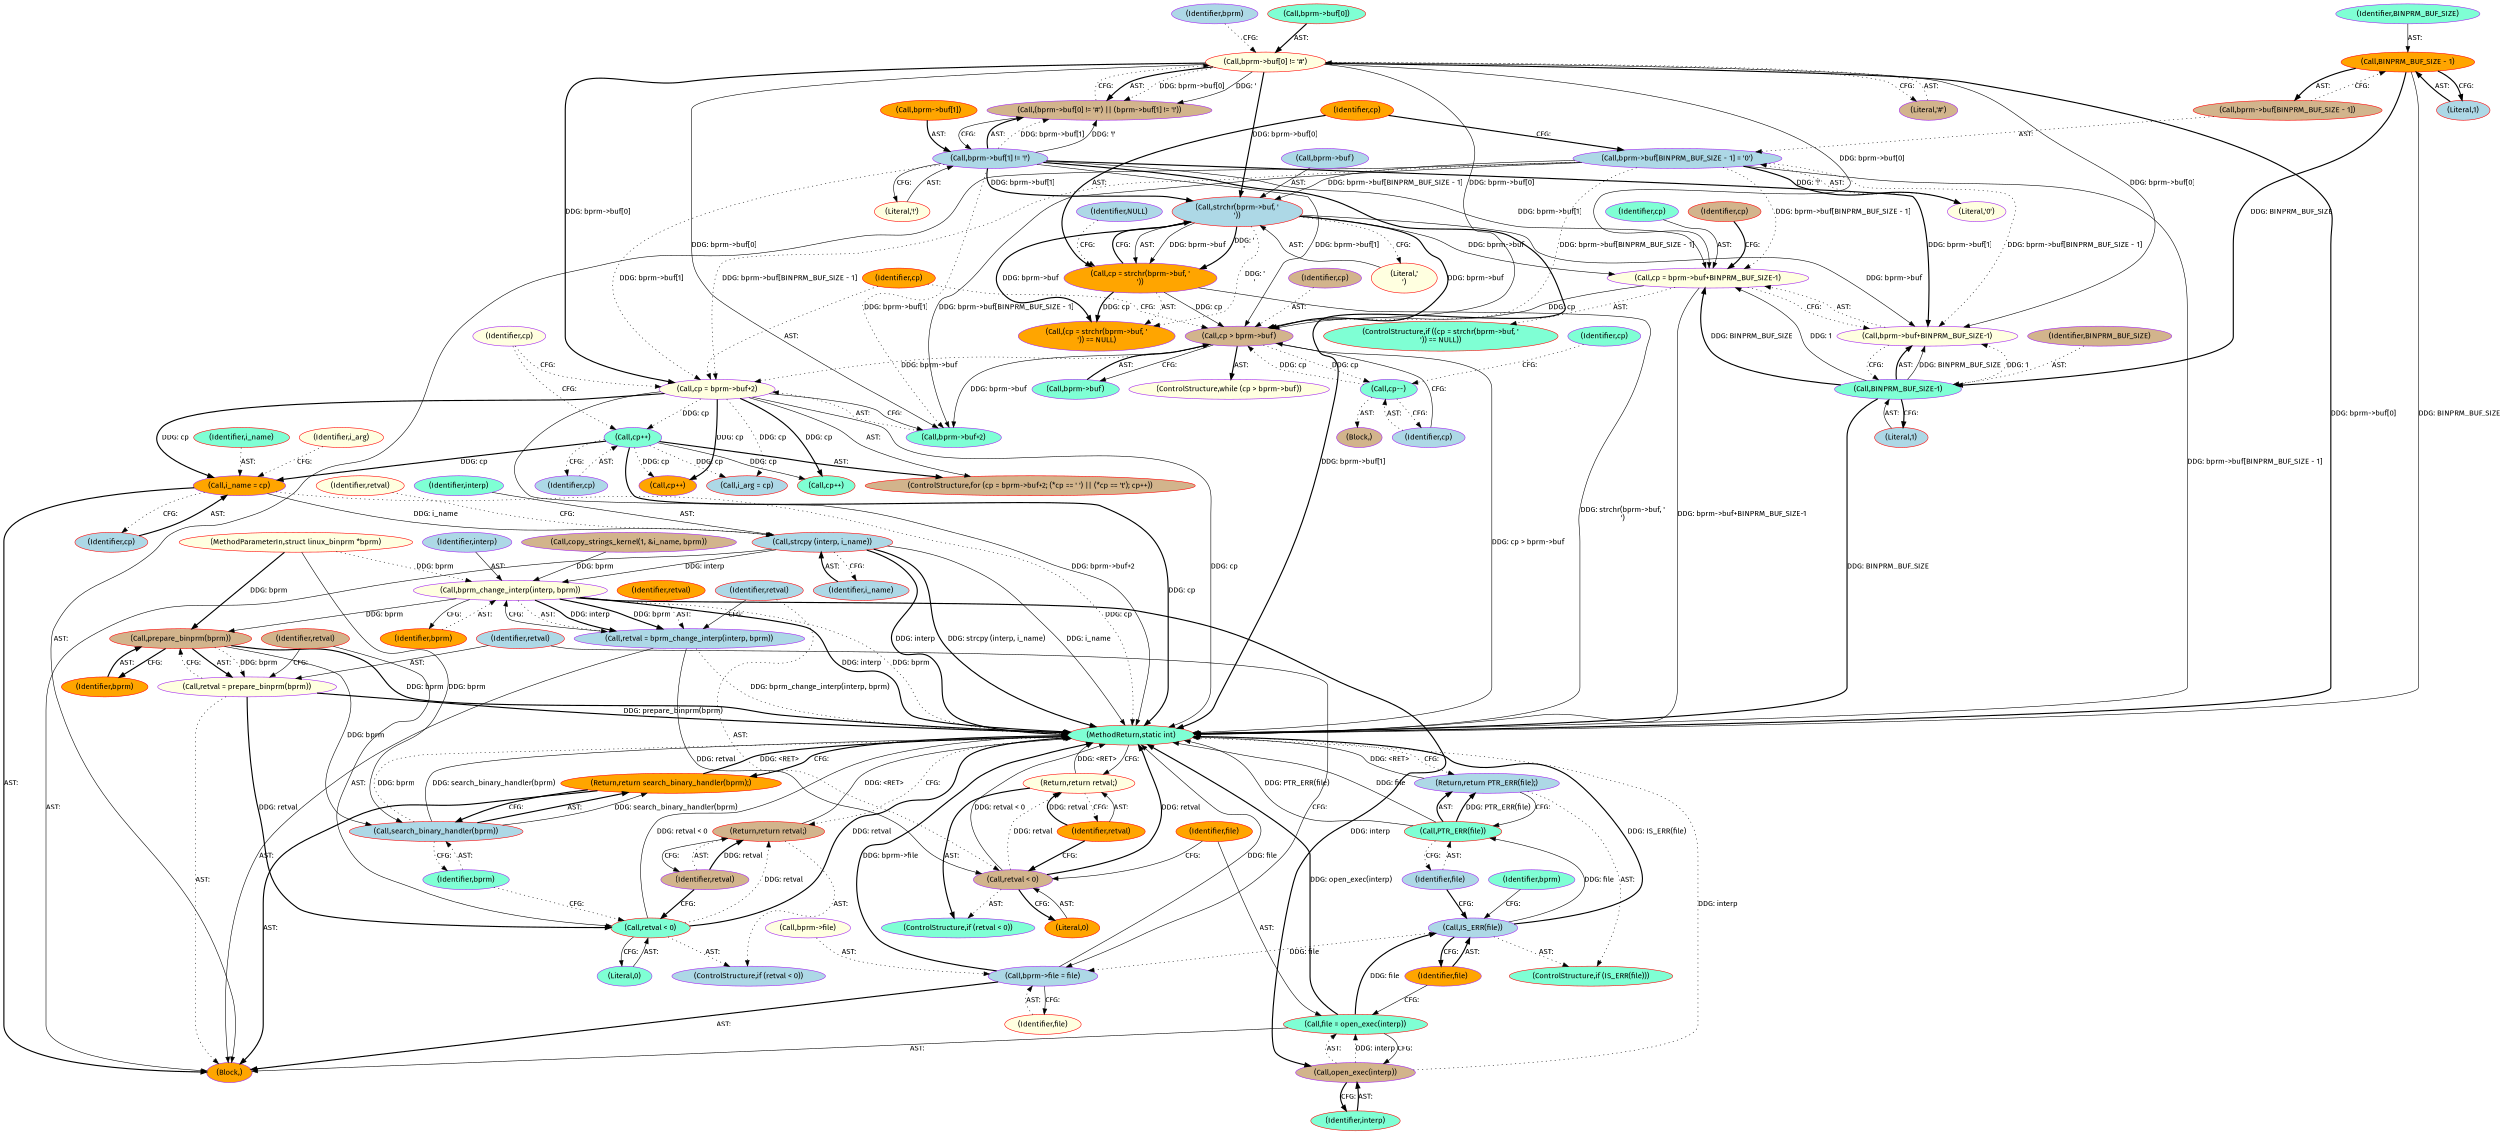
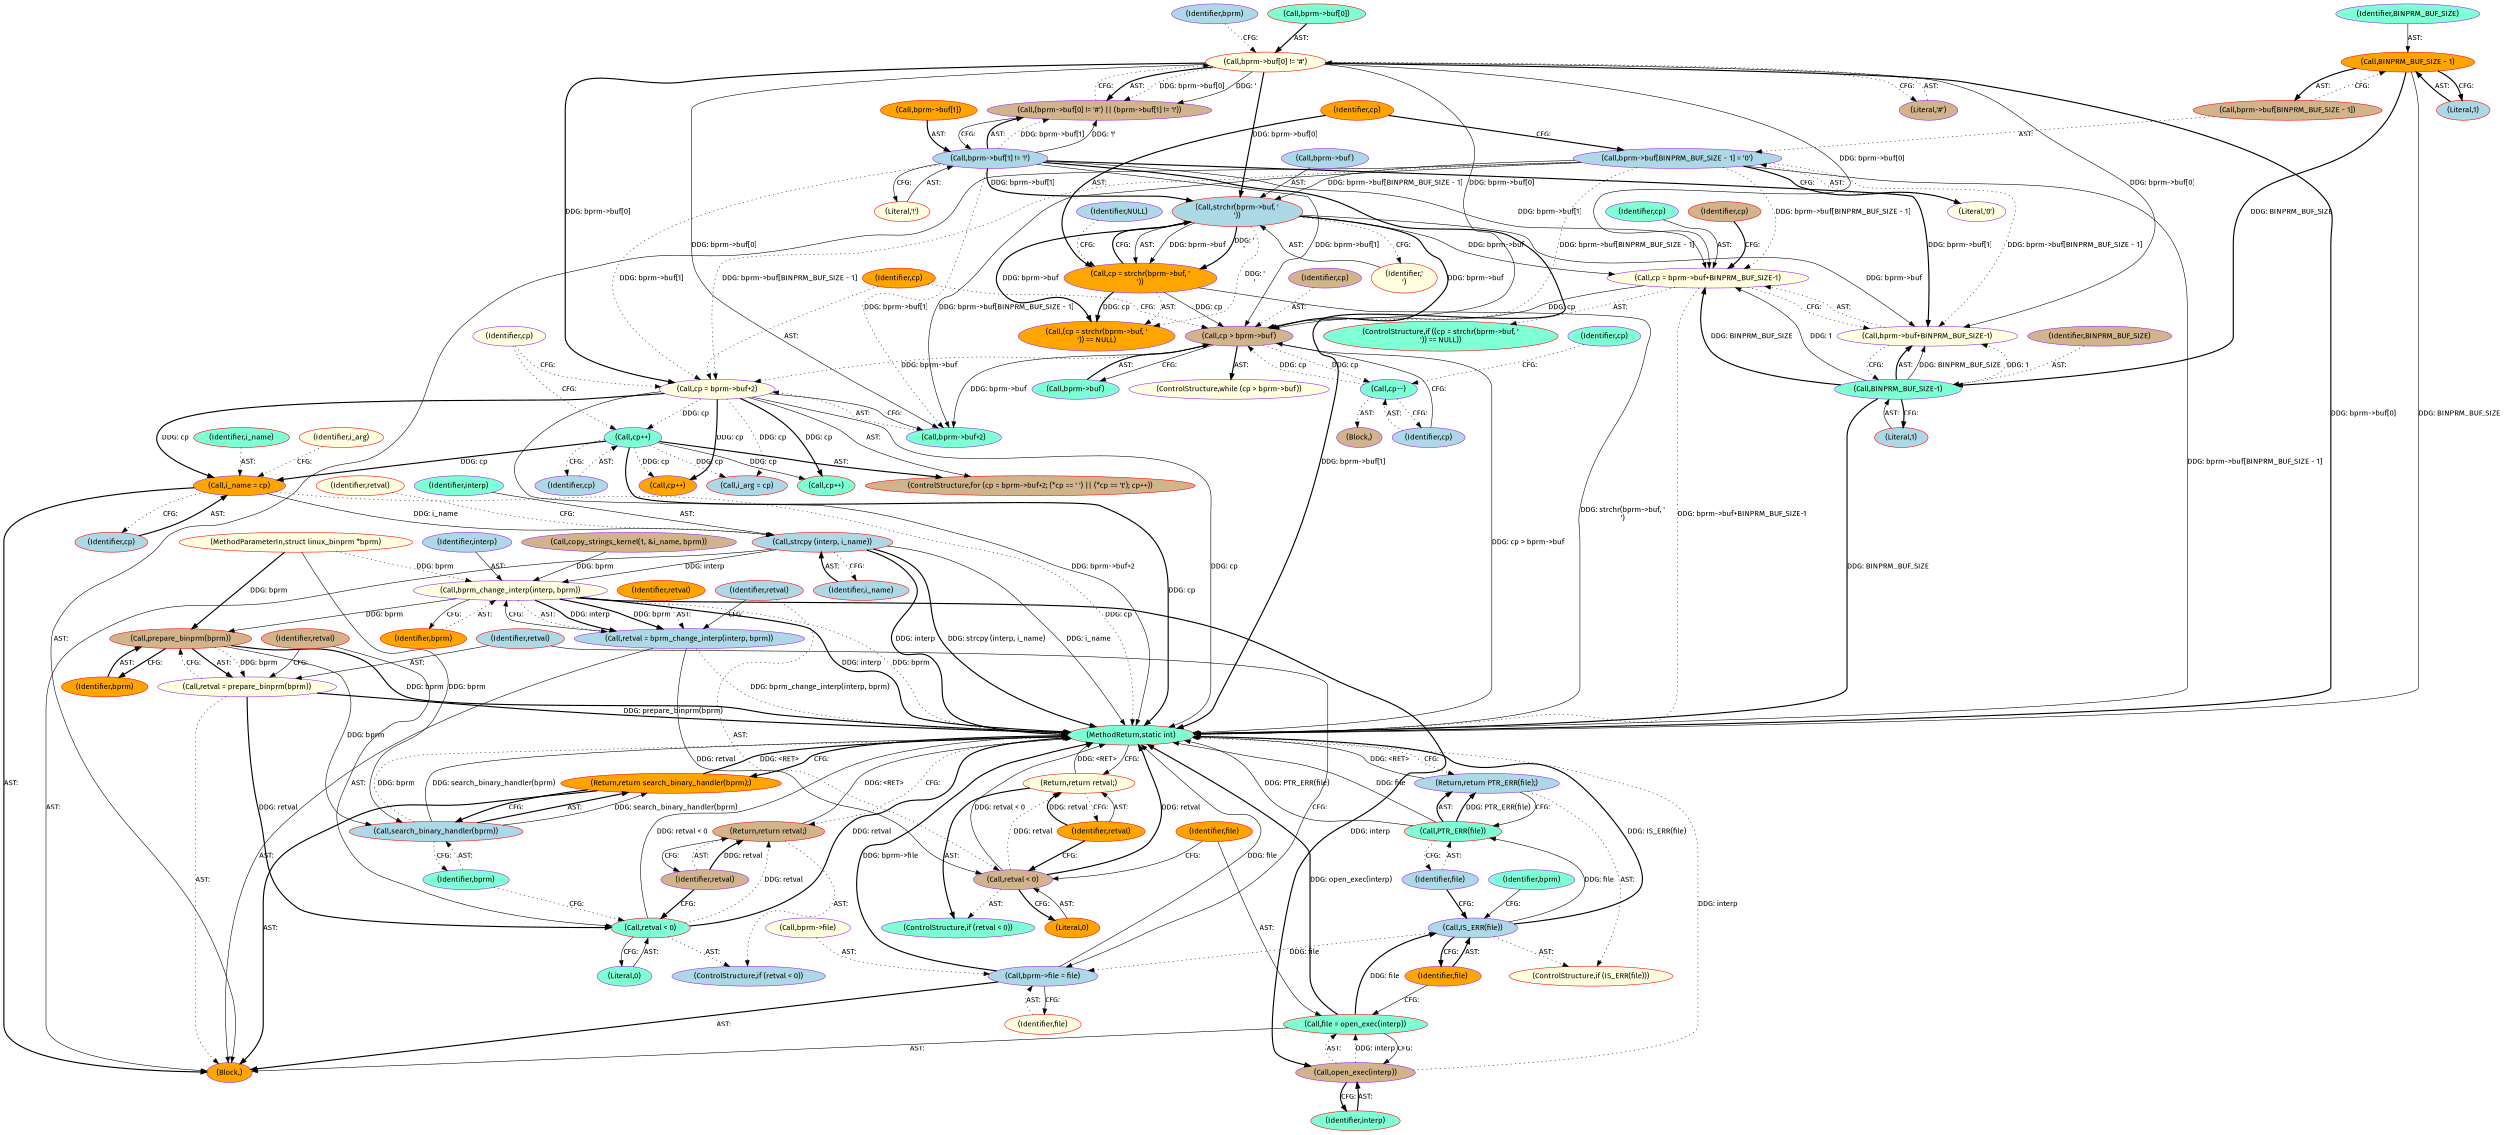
edge "(Call,bprm->buf[BINPRM_BUF_SIZE - 1] = '0')" -> "(Literal,'0')": label "DDG: '!'" -> "CFG: "
node "(Literal,' ')": label "(Literal,' ')" -> "(Identifier,' ')"
edge "(Call,cp = bprm->buf+BINPRM_BUF_SIZE-1)" -> "(MethodReturn,static int)": style solid -> dotted
node "(ControlStructure,if (IS_ERR(file)))": fillcolor aquamarine -> lightyellow
